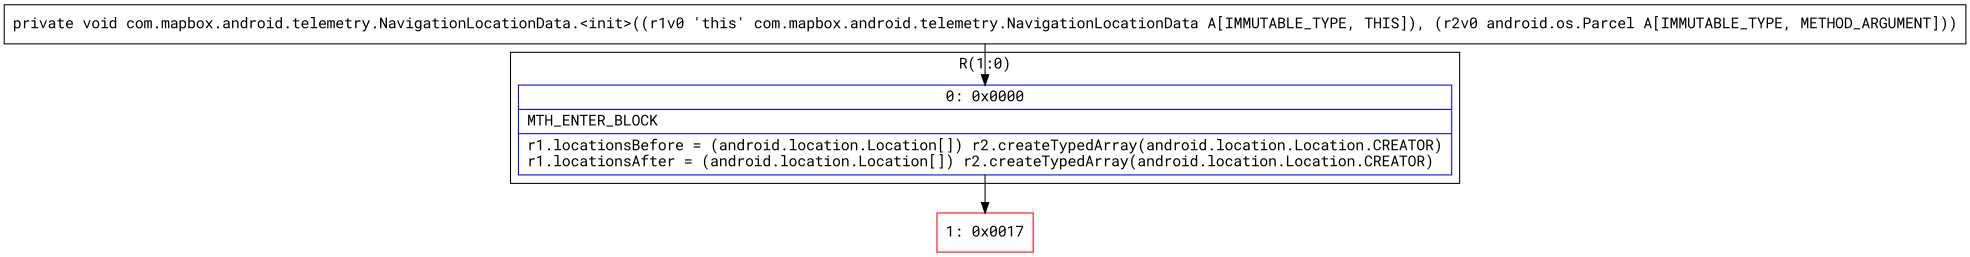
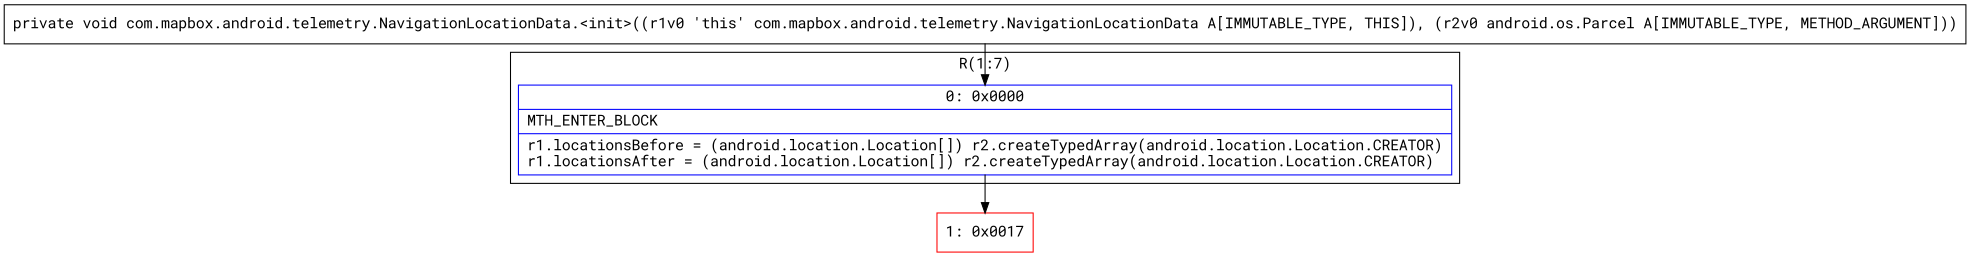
cluster "R(1:0)": label "R(1:0)" -> "R(1:7)"
